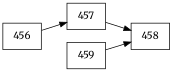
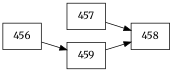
edge "456" -> "457": now "456" -> "459"
